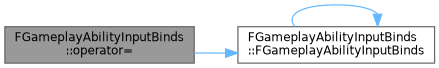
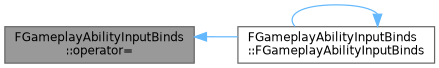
edge "FGameplayAbilityInputBinds ::operator=" -> "FGameplayAbilityInputBinds ::FGameplayAbilityInputBinds": reversed
